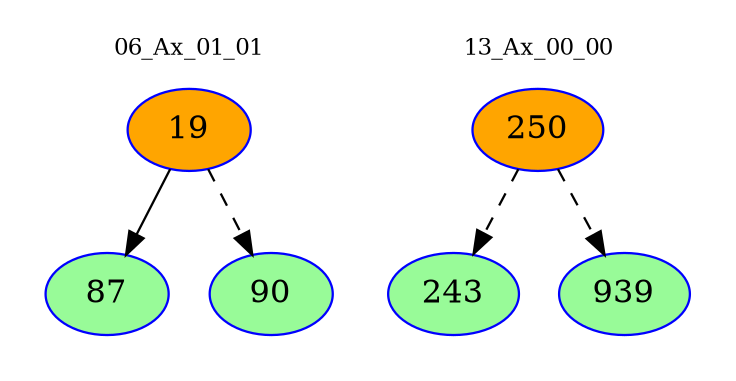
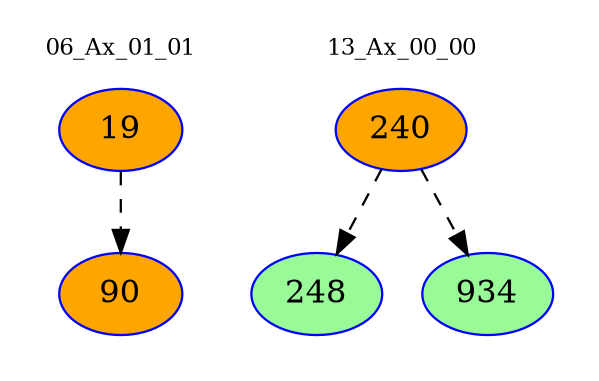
node "250": label "250" -> "240"
node "87": removed
node "90": fillcolor palegreen -> orange
node "243": label "243" -> "248"
node "939": label "939" -> "934"
